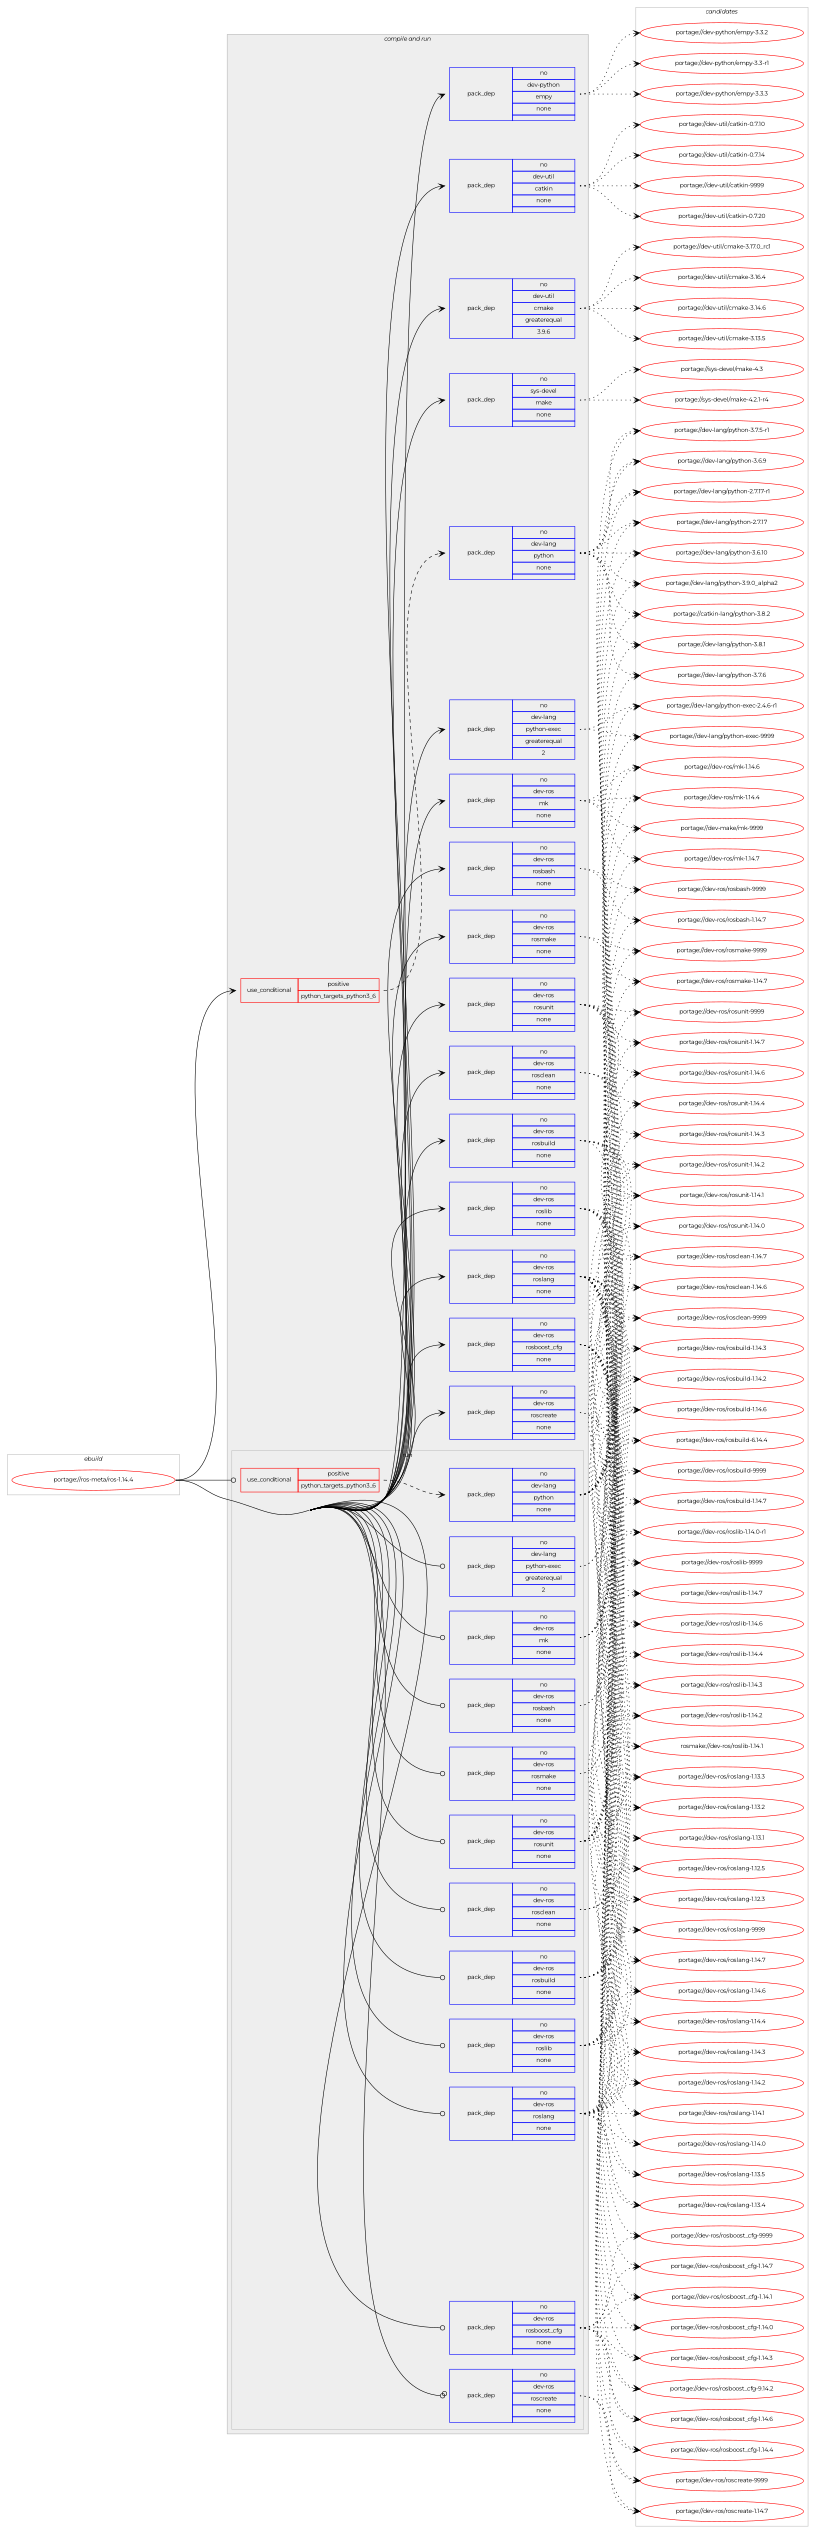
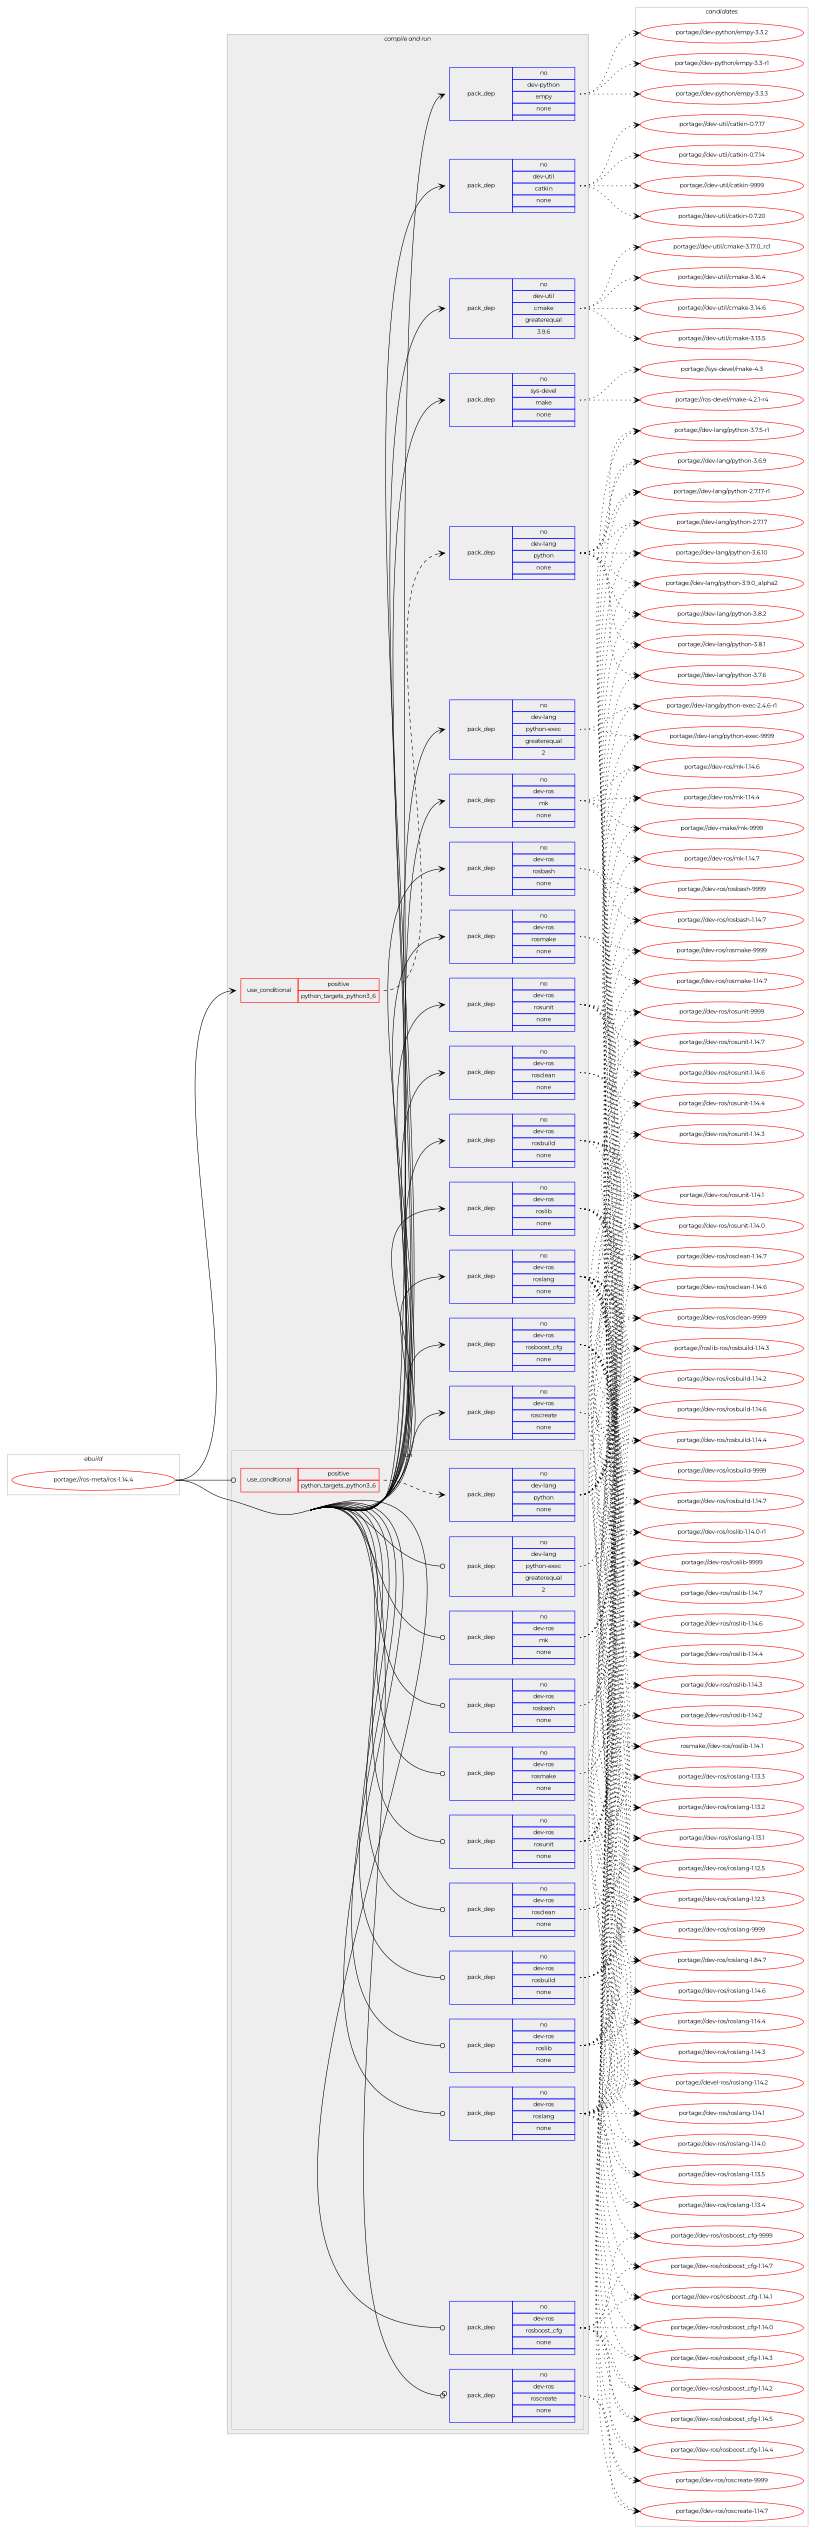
node "portage://dev-util/catkin-0.7.10": label "portage://dev-util/catkin-0.7.10" -> "portage://dev-util/catkin-0.7.17"
node "portage://sys-devel/make-4.2.1-r4": label "portage://sys-devel/make-4.2.1-r4" -> "portage://ros-devel/make-4.2.1-r4"
node "portage://catkin-lang/python-3.8.2": label "portage://catkin-lang/python-3.8.2" -> "portage://dev-lang/python-3.8.2"
node "portage://dev-ros/rosunit-1.14.2": removed
node "portage://dev-ros/rosbuild-1.14.3": label "portage://dev-ros/rosbuild-1.14.3" -> "portage://roslib-ros/rosbuild-1.14.3"
node "portage://dev-ros/rosbuild-6.14.4": label "portage://dev-ros/rosbuild-6.14.4" -> "portage://dev-ros/rosbuild-1.14.4"
node "portage://dev-ros/roslang-1.14.7": label "portage://dev-ros/roslang-1.14.7" -> "portage://dev-ros/roslang-1.84.7"
node "portage://dev-ros/roslang-1.14.2": label "portage://dev-ros/roslang-1.14.2" -> "portage://devel-ros/roslang-1.14.2"
node "portage://dev-ros/rosboost_cfg-9.14.2": label "portage://dev-ros/rosboost_cfg-9.14.2" -> "portage://dev-ros/rosboost_cfg-1.14.2"
node "portage://dev-ros/rosboost_cfg-1.14.6": label "portage://dev-ros/rosboost_cfg-1.14.6" -> "portage://dev-ros/rosboost_cfg-1.14.5"
